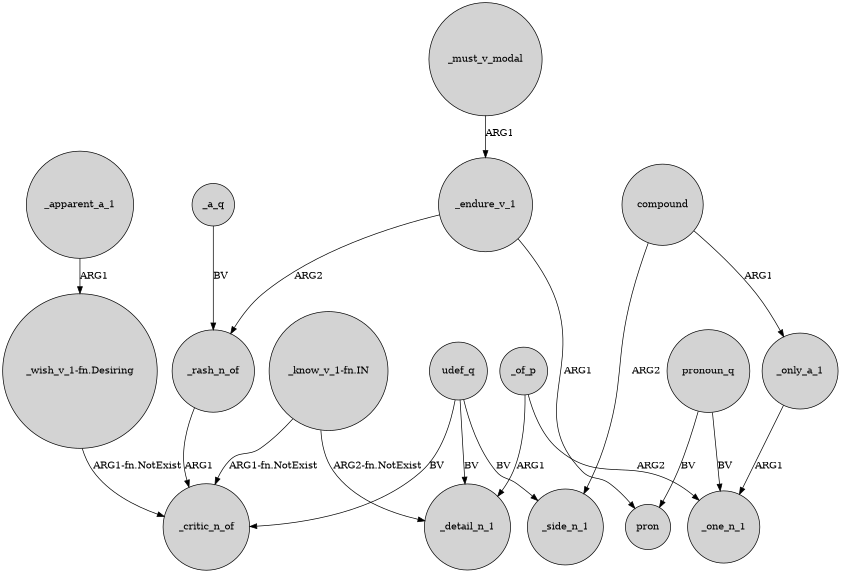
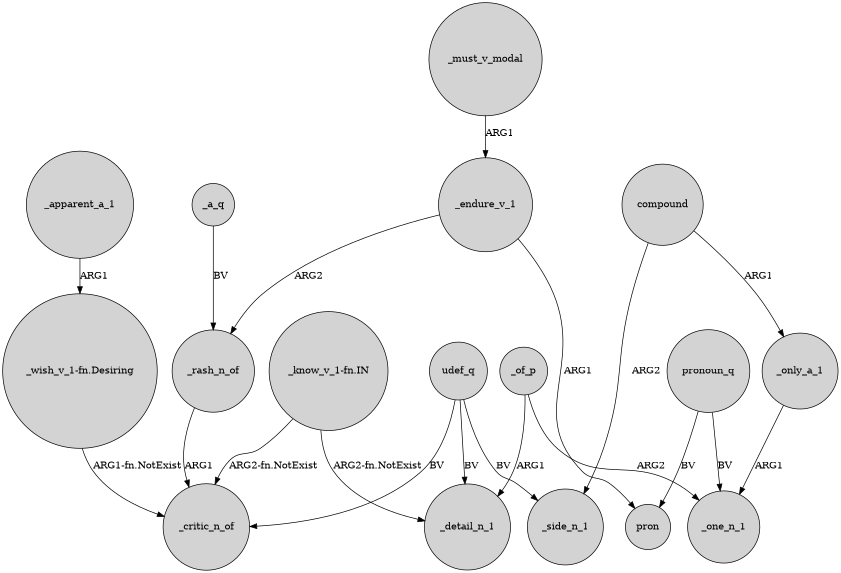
edge "_know_v_1-fn.IN" -> "_critic_n_of": label "ARG1-fn.NotExist" -> "ARG2-fn.NotExist"
